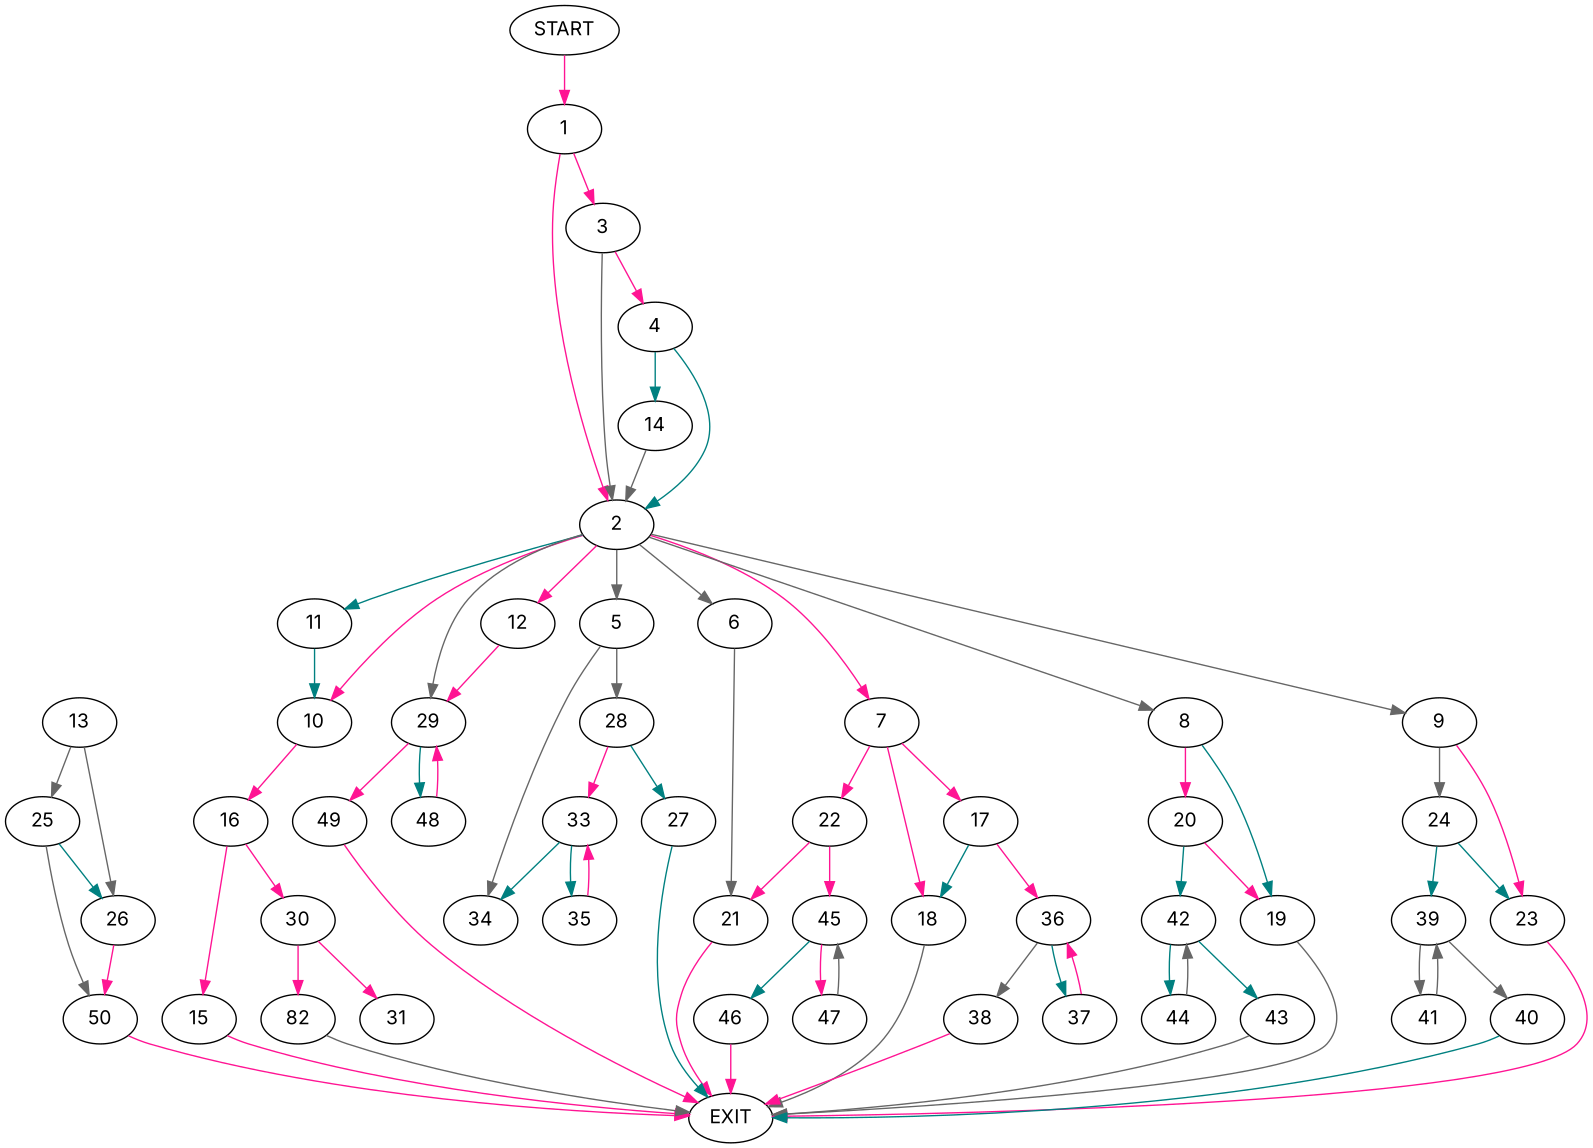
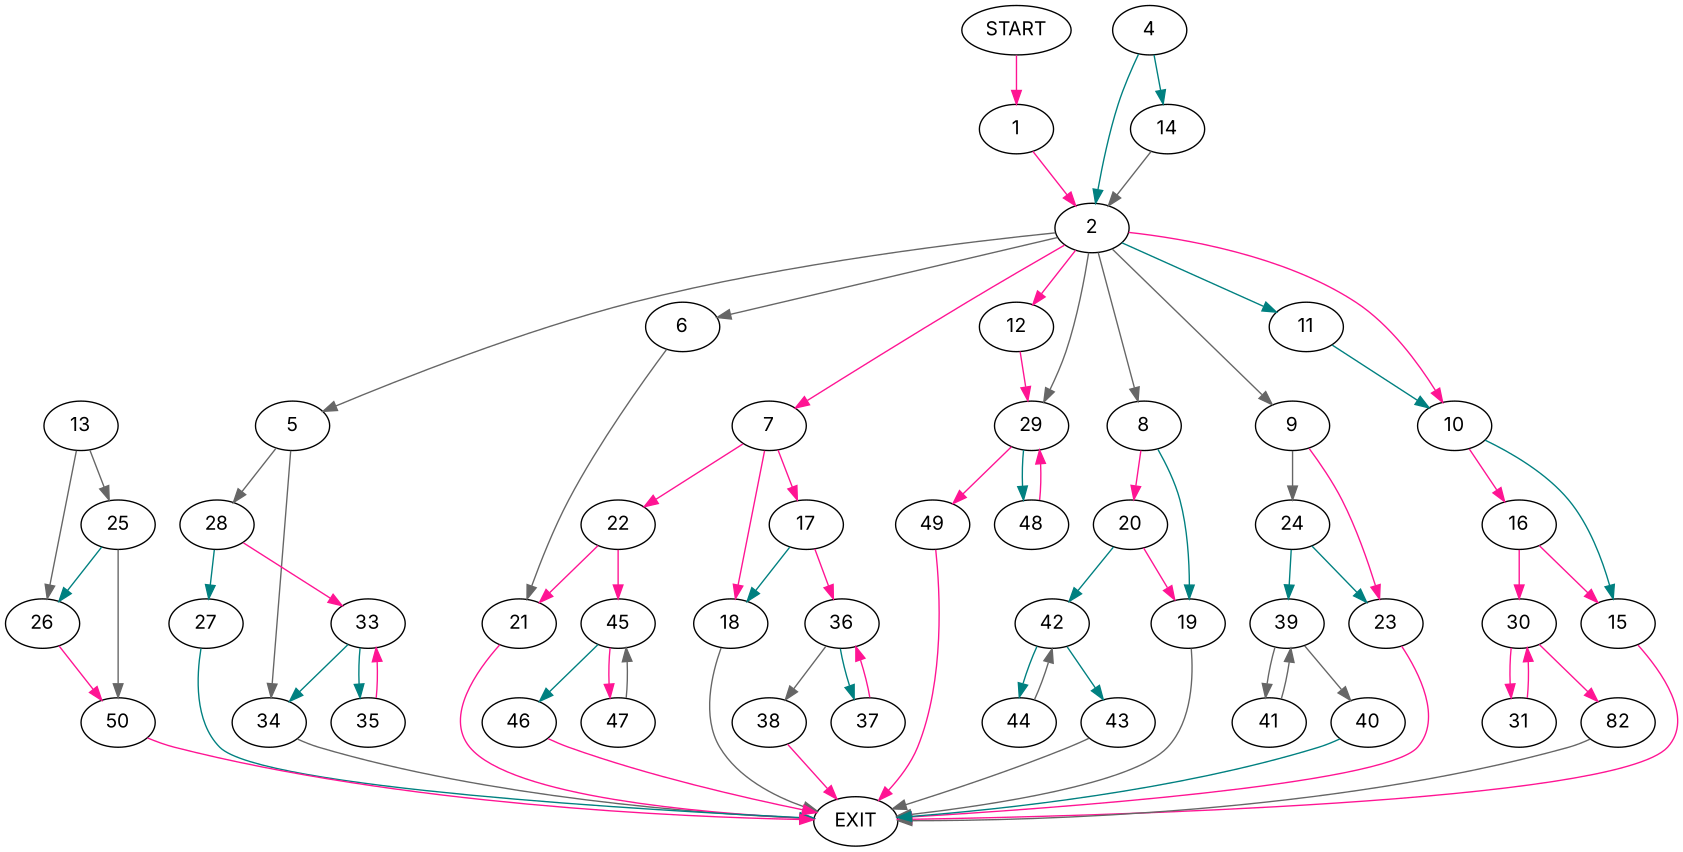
node "3": removed
edge "10" -> "15": added
edge "31" -> "30": added
edge "34" -> "EXIT": added
